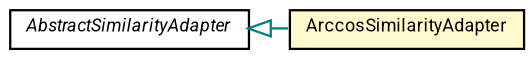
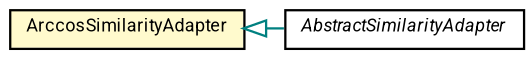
edge "ArccosSimilarityAdapter" -> "AbstractSimilarityAdapter": reversed
